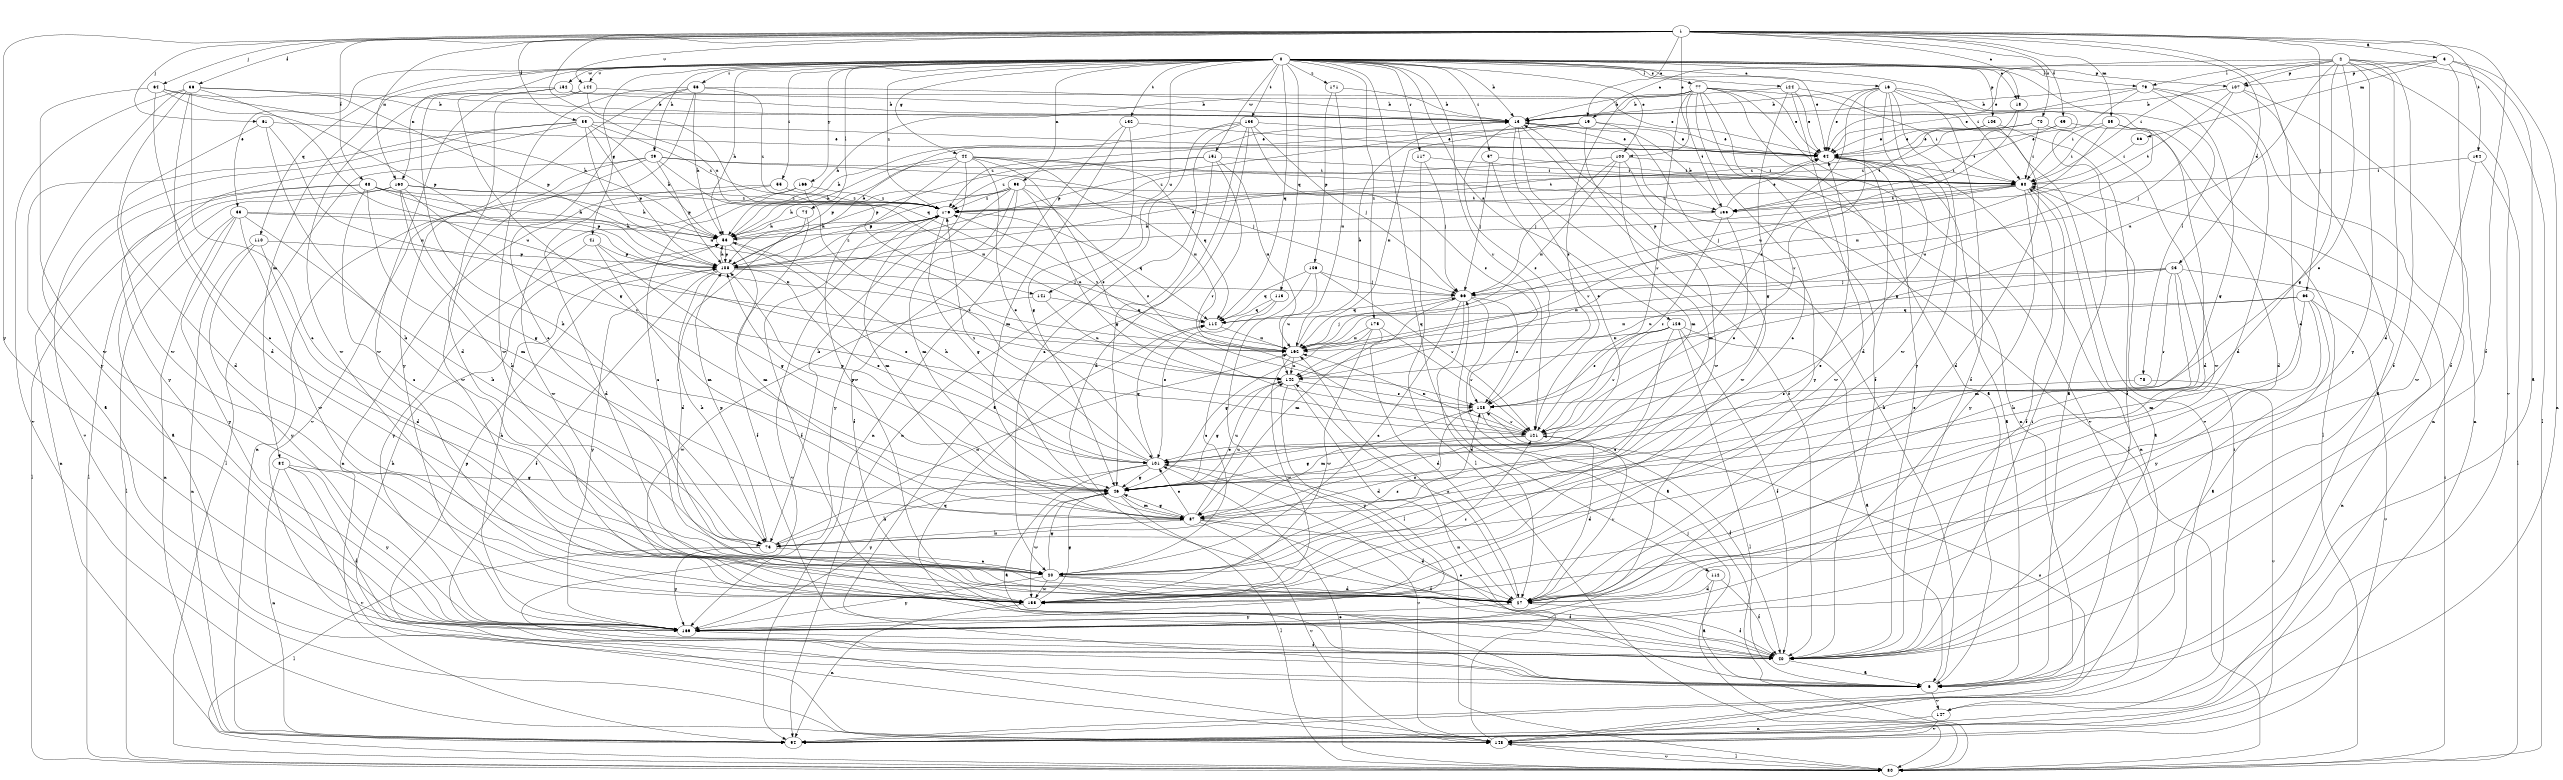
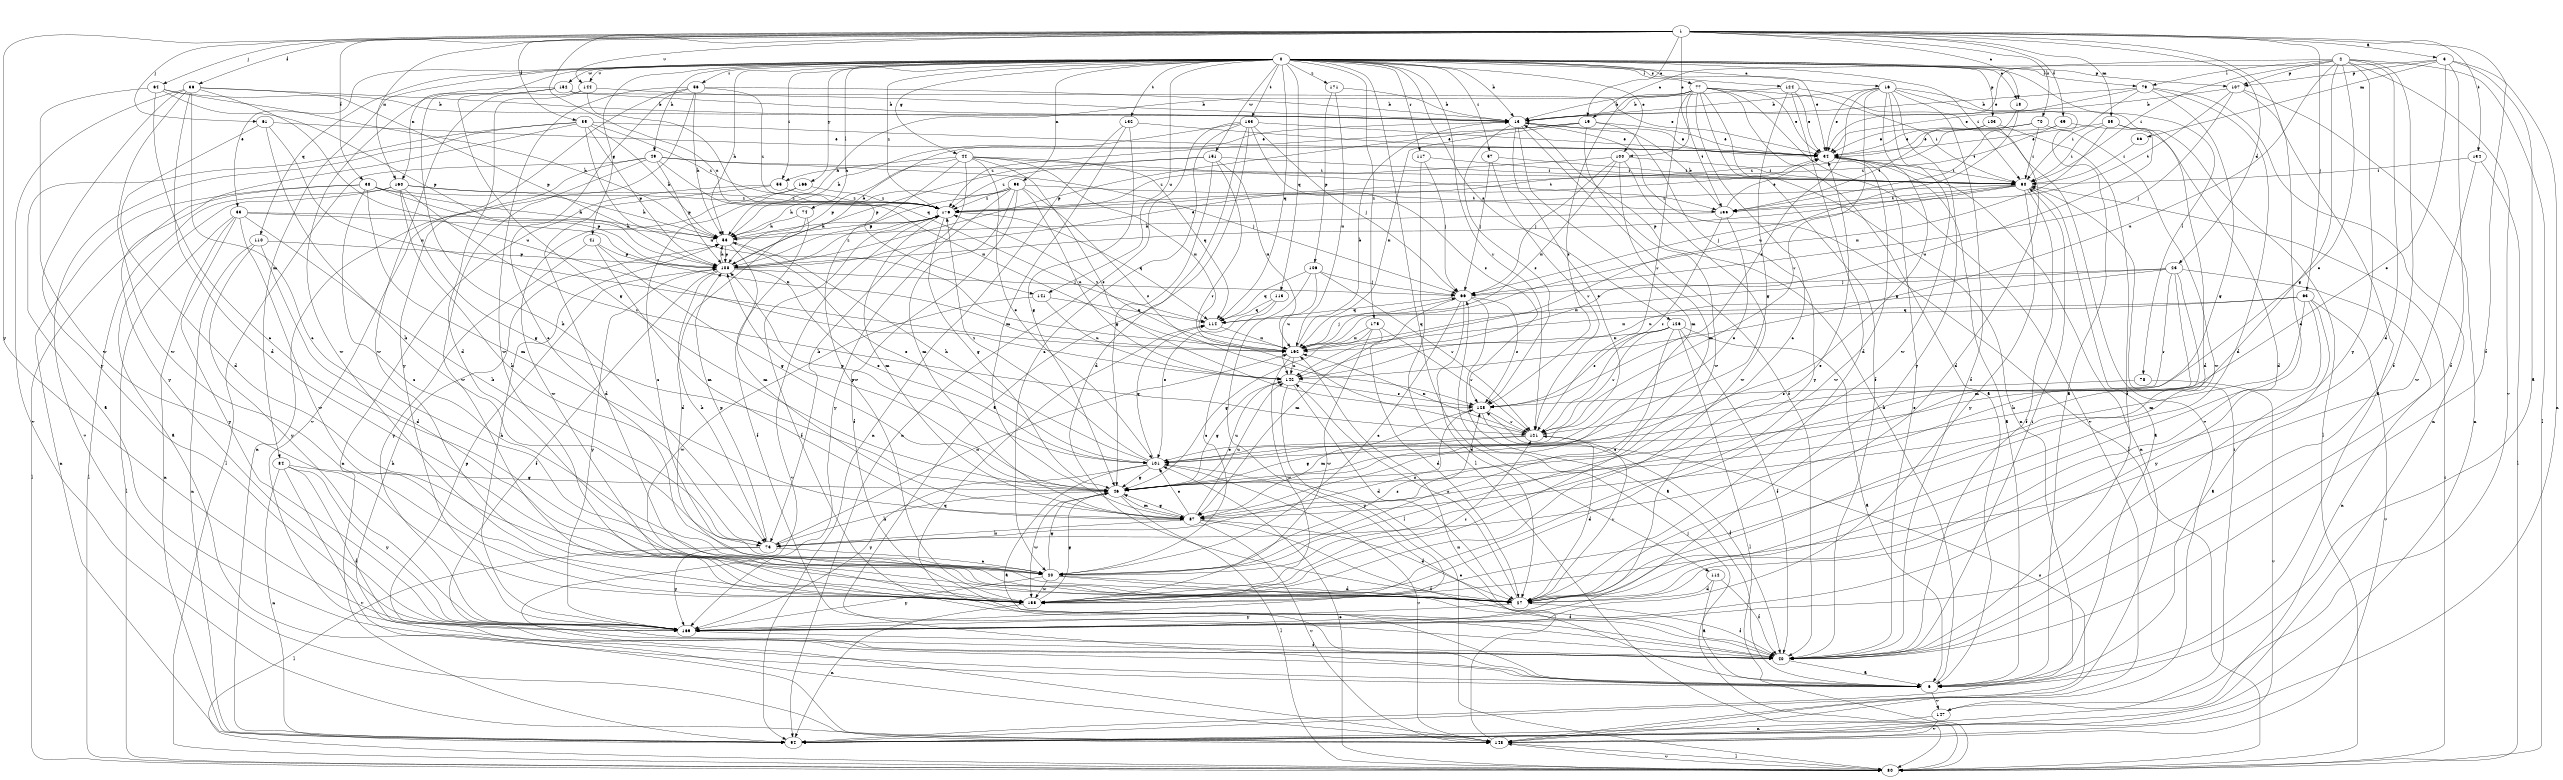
edge "44" -> "53": now "44" -> "55"
edge "166" -> "121": removed, label "r"
edge "3" -> "101": added, label "o"
